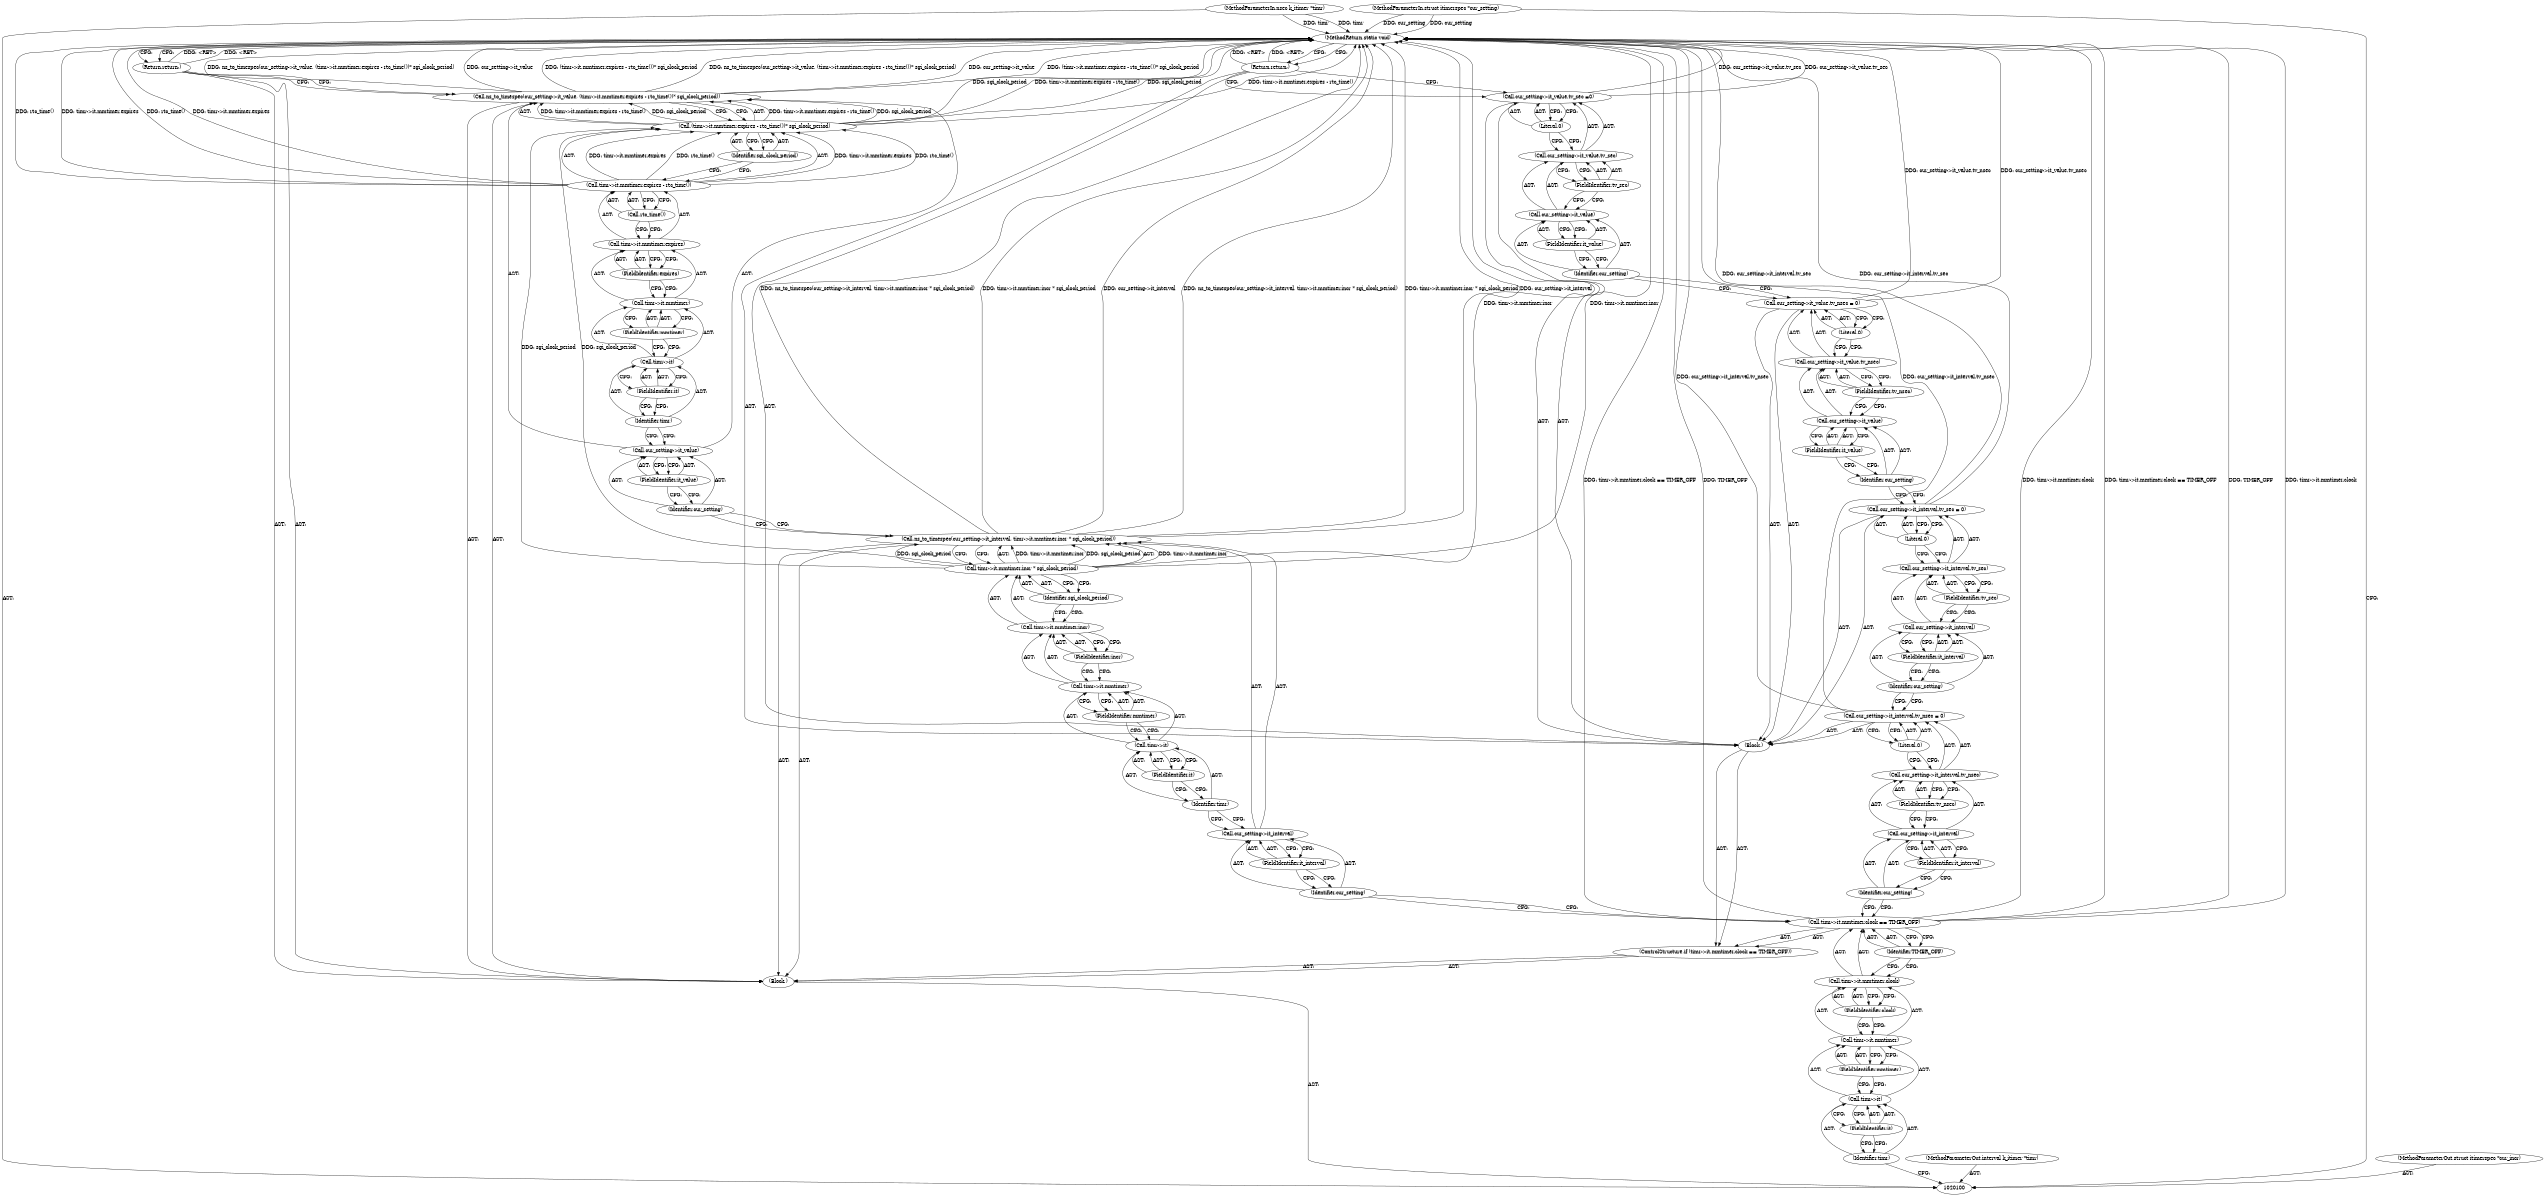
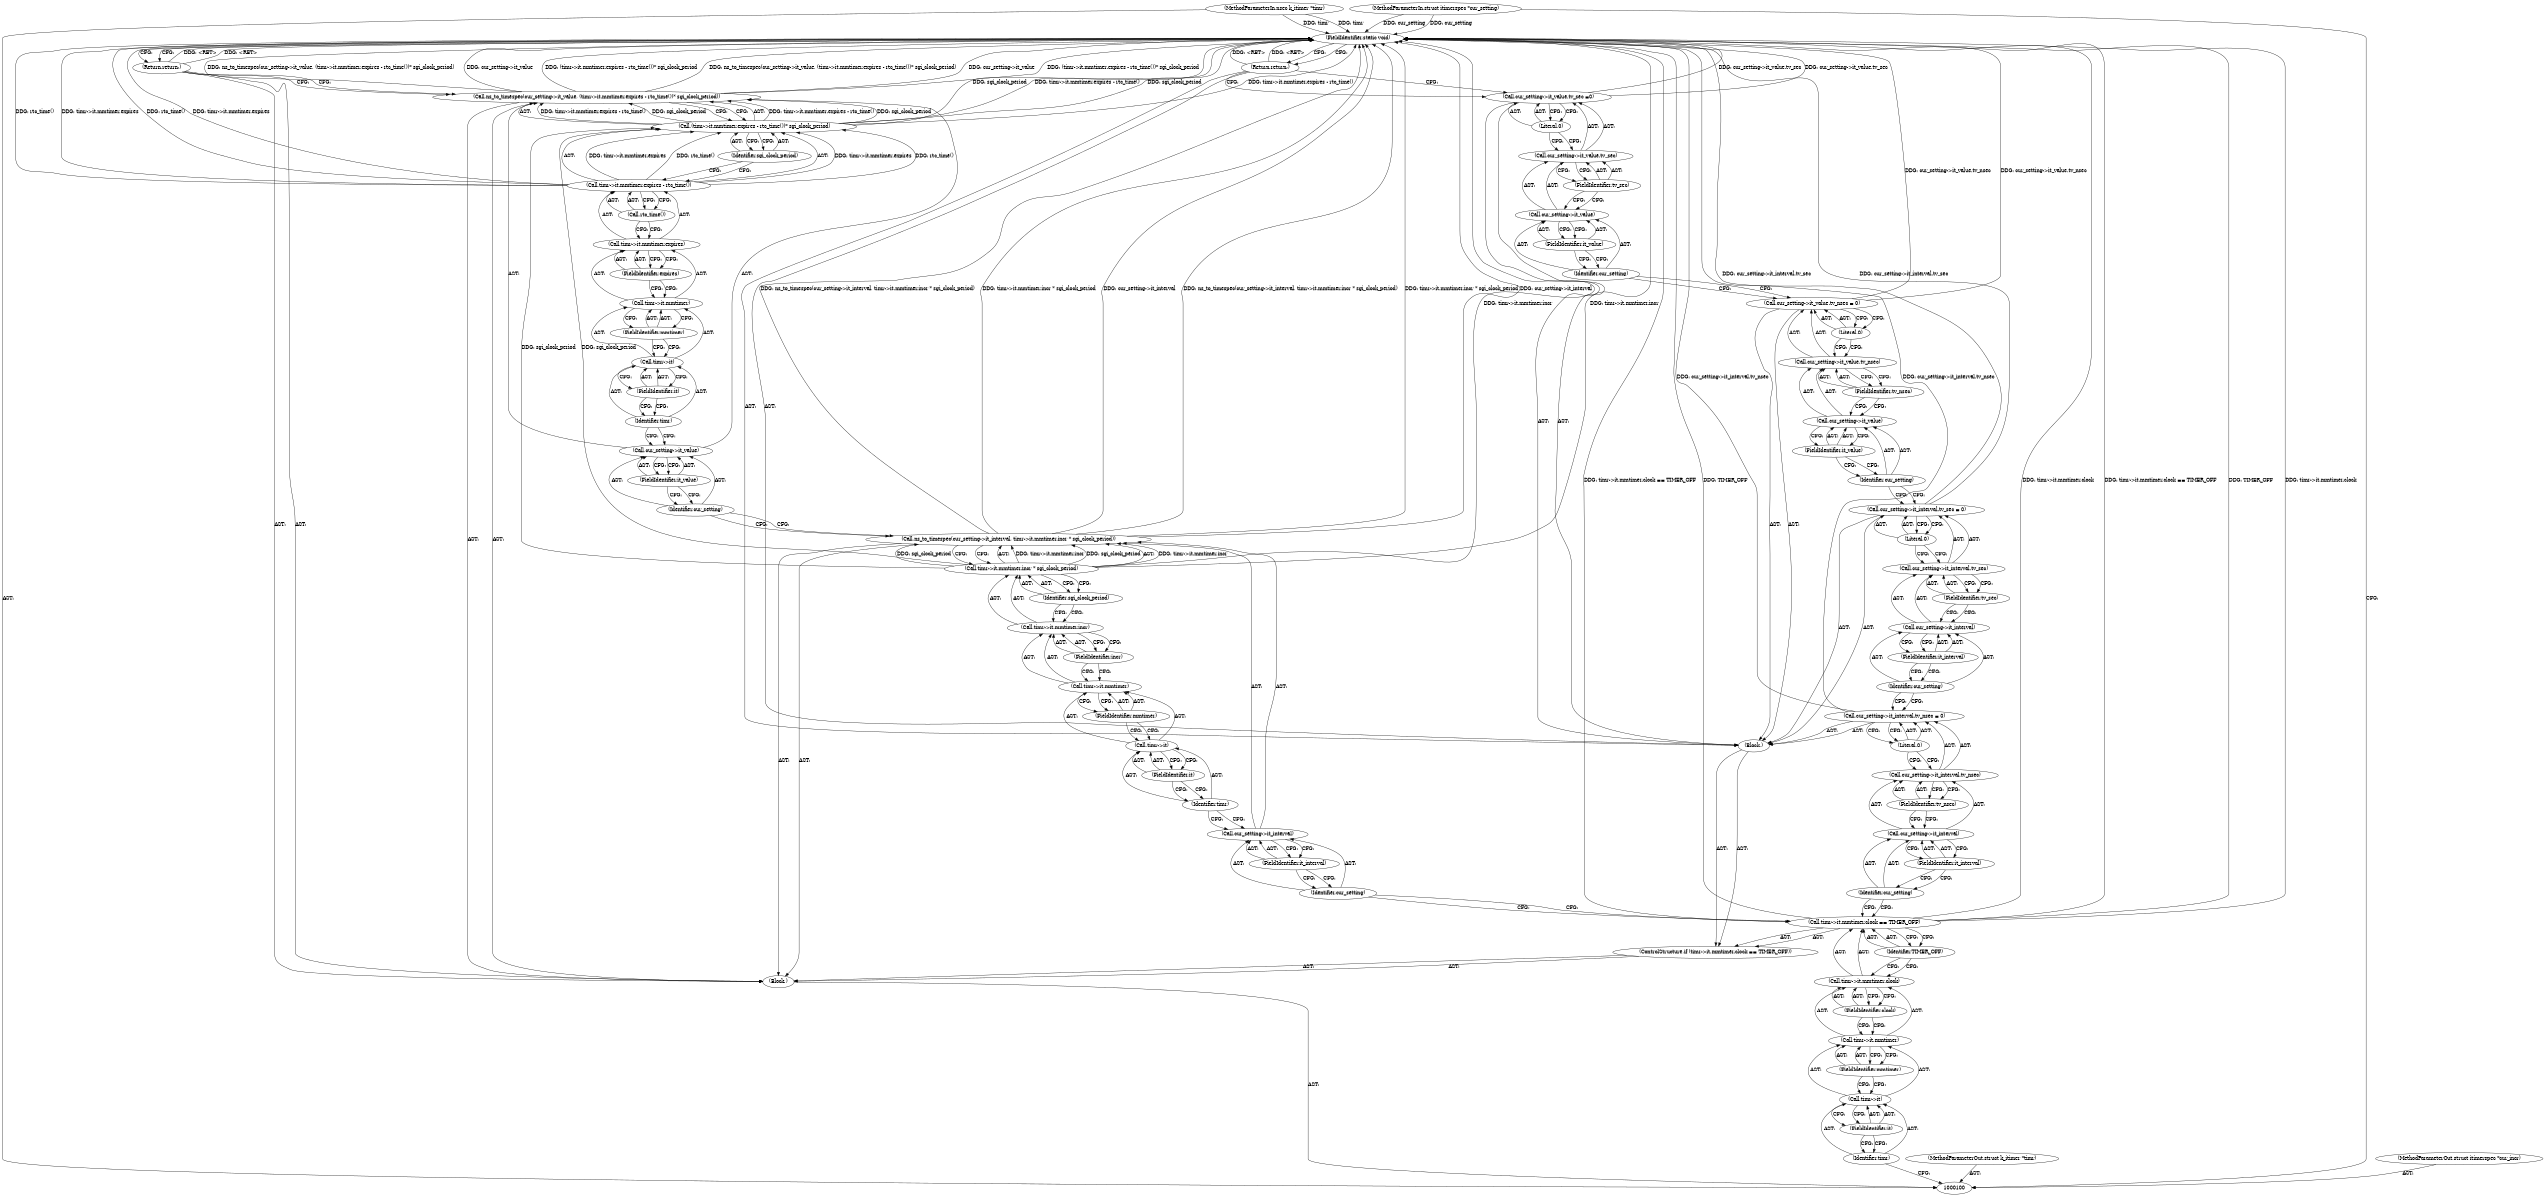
node "(MethodReturn,static void)": label "(MethodReturn,static void)" -> "(FieldIdentifier,static void)"
node "(MethodParameterOut,interval k_itimer *timr)": label "(MethodParameterOut,interval k_itimer *timr)" -> "(MethodParameterOut,struct k_itimer *timr)"
node "1020100": label "1020100" -> "1000100"
